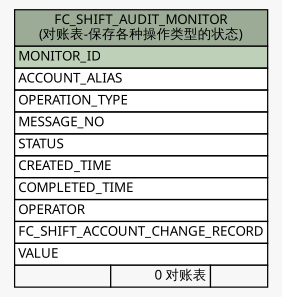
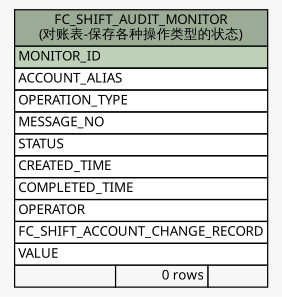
node "FC_SHIFT_AUDIT_MONITOR": text "0 对账表" -> "0 rows"
